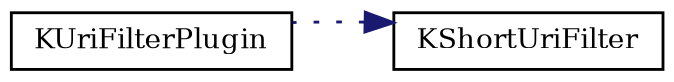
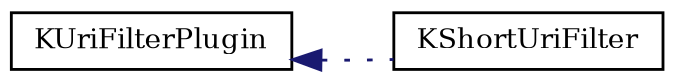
edge "KUriFilterPlugin" -> "KShortUriFilter": reversed
